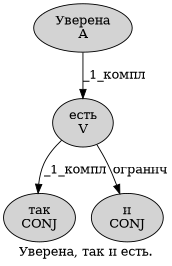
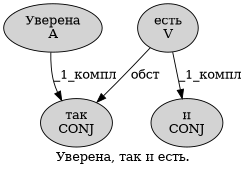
edge "Уверена A" -> "есть V": now "Уверена A" -> "так CONJ"
edge "есть V" -> "так CONJ": label "_1_компл" -> "обст"
edge "есть V" -> "и CONJ": label "огранич" -> "_1_компл"
